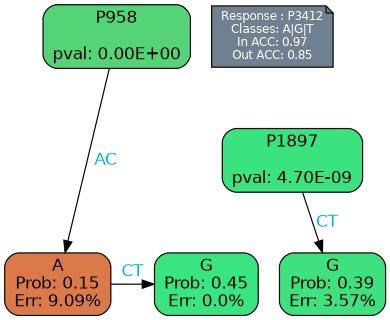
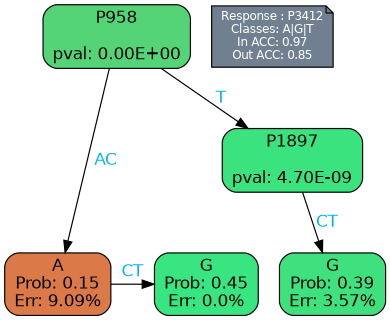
edge "P958 pval: 0.00E+00" -> "P1897 pval: 4.70E-09": added, label "T"
